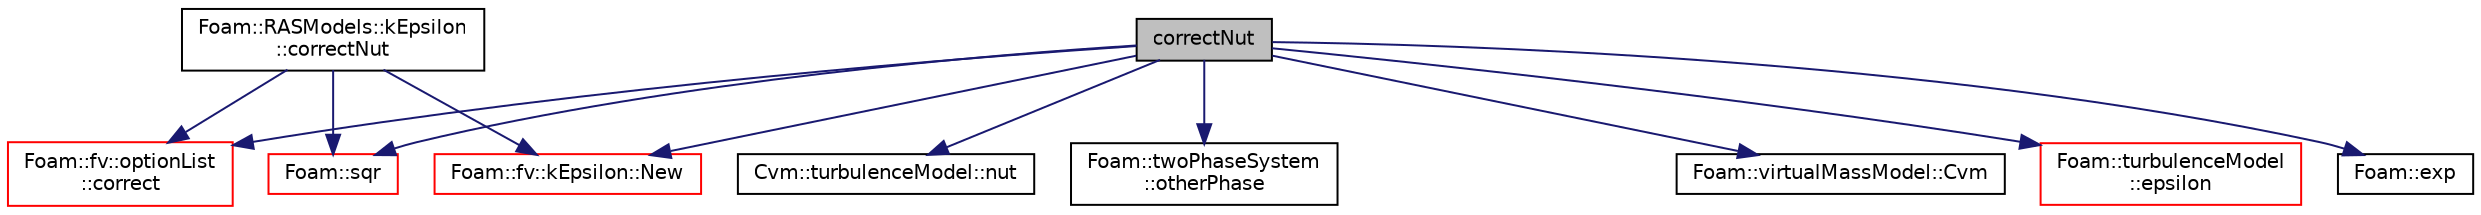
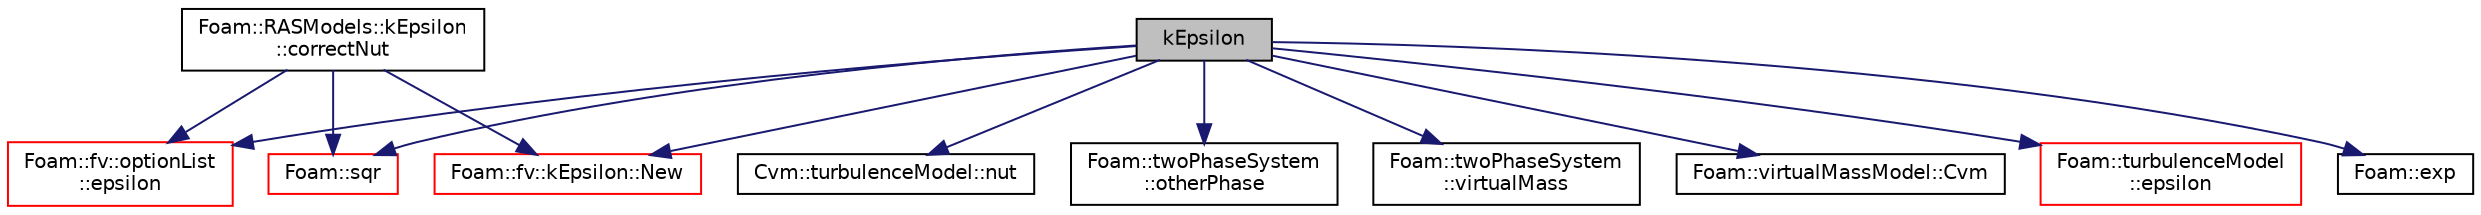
node "correctNut": label "correctNut" -> "kEpsilon"
node "Foam::fv::optionList ::correct": label "Foam::fv::optionList ::correct" -> "Foam::fv::optionList ::epsilon"
node "Foam::twoPhaseSystem ::virtualMass": added
